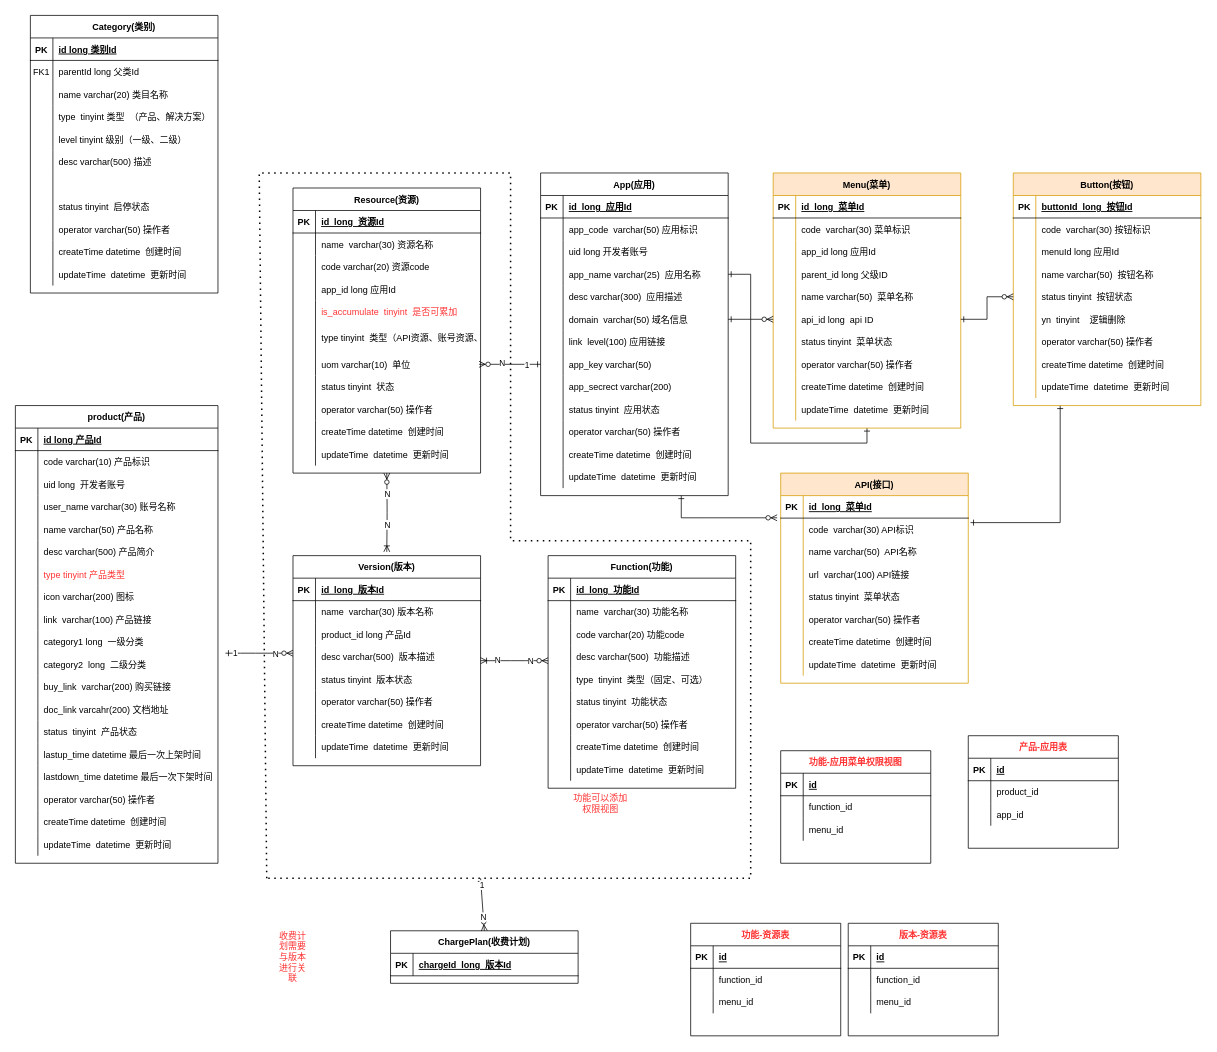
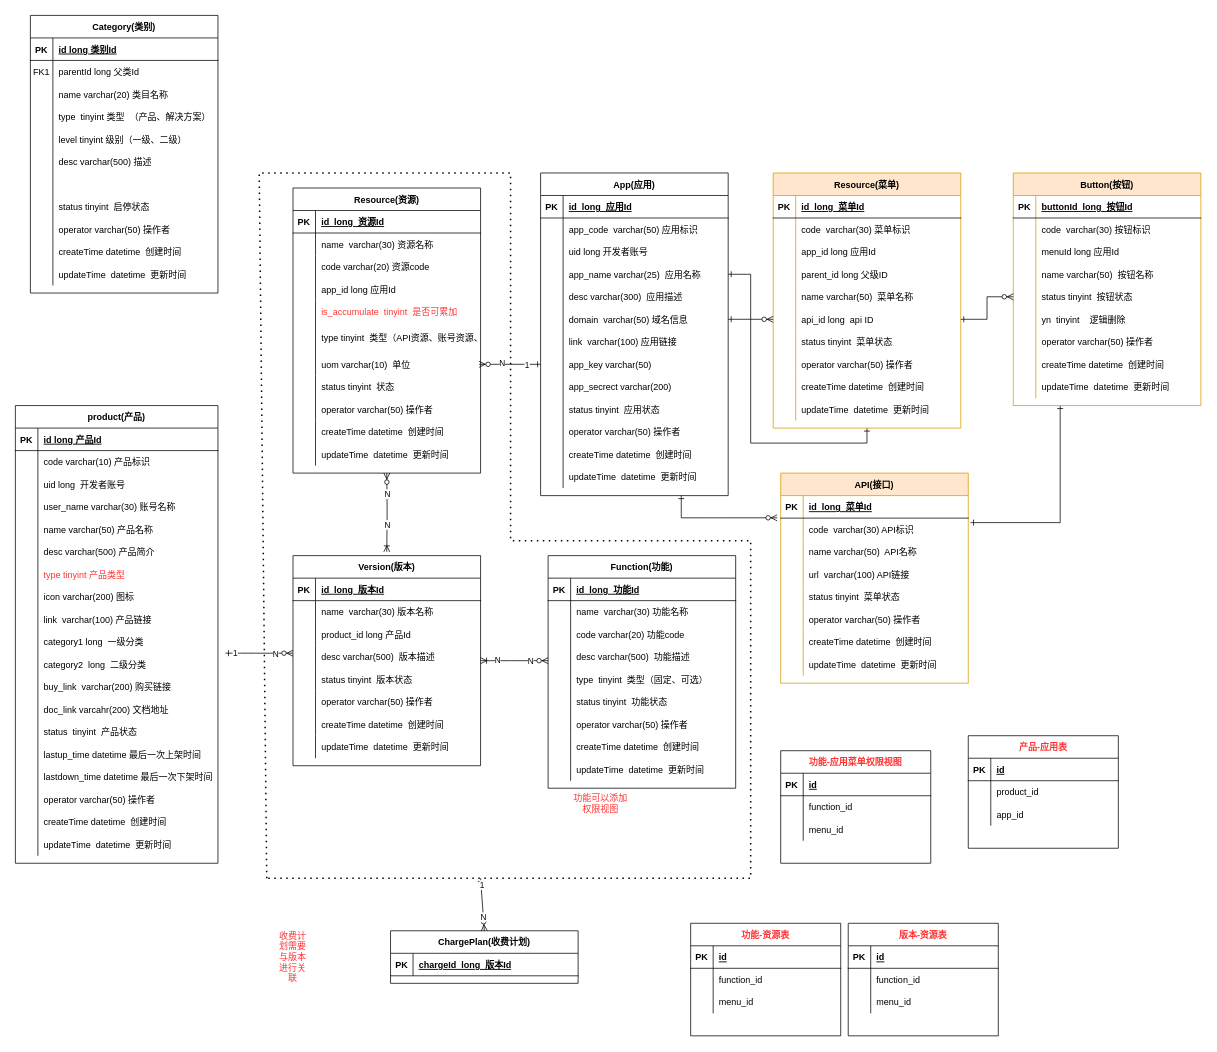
node "Menu(菜单)": label "Menu(菜单)" -> "Resource(菜单)"
node "link level(100) 应用链接": label "link level(100) 应用链接" -> "link varchar(100) 应用链接"
